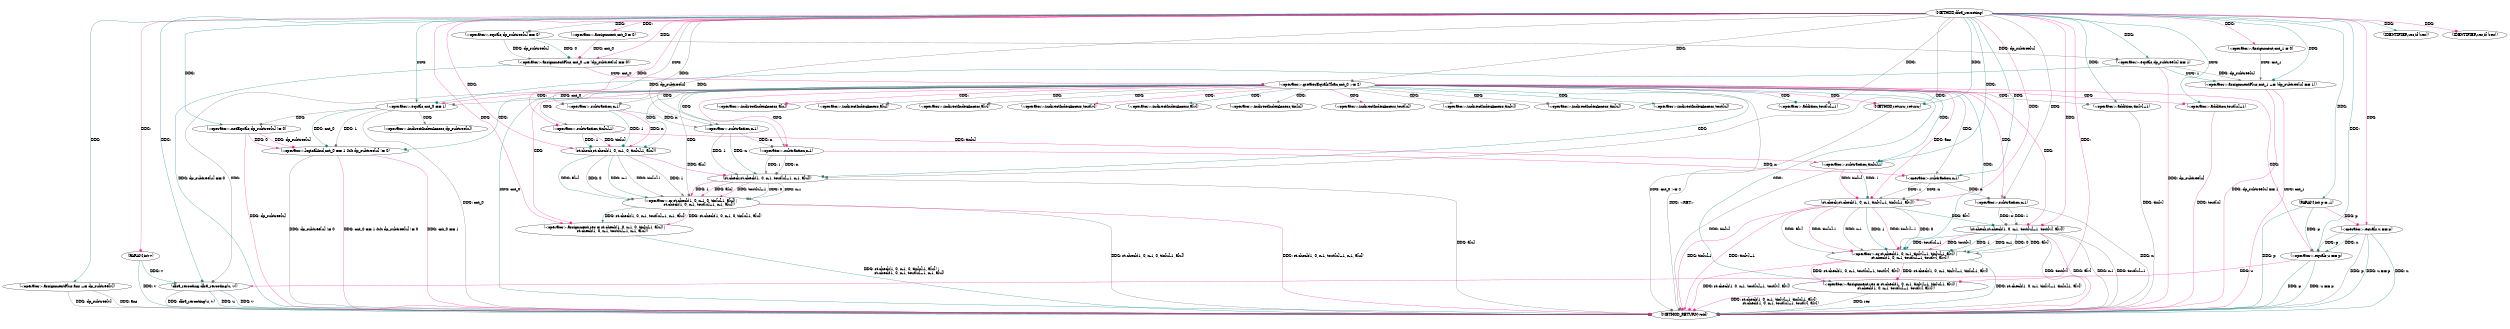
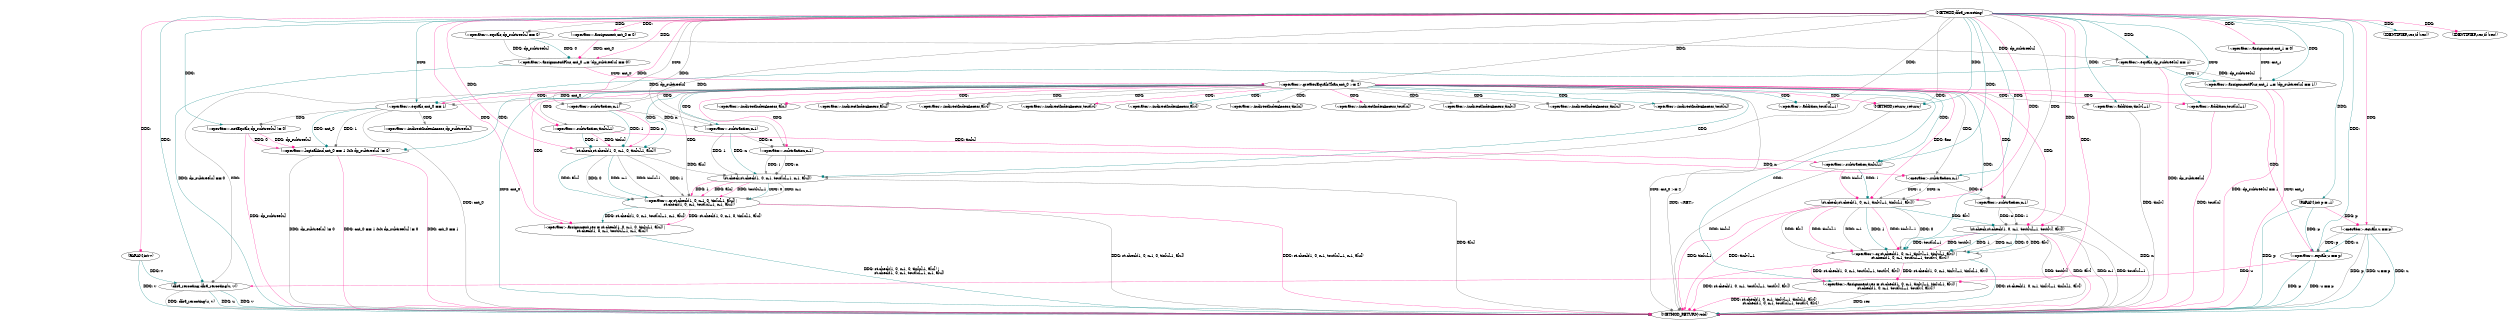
edge "(st.check,st.check(1, 0, n-1, 0, tin[u]-1, a[u]))" -> "(st.check,st.check(1, 0, n-1, tout[u]+1, n-1, a[u]))": color deeppink -> gray40
node "(<operator>.assignmentPlus,ans += dp_subtree[v])": removed
